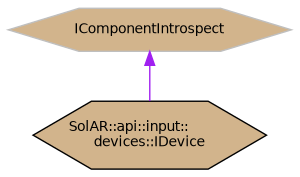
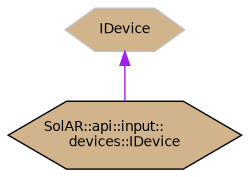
node "IComponentIntrospect": label "IComponentIntrospect" -> "IDevice"
